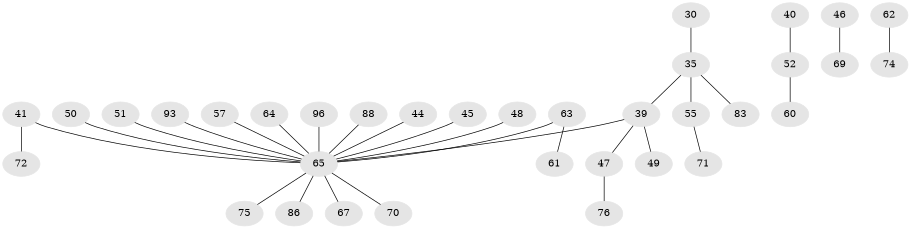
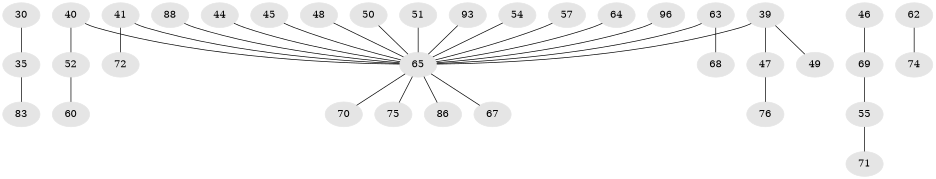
node "54": added
edge "40" -- "65": added
edge "35" -- "39": removed
edge "35" -- "55": now "69" -- "55"
node "61": label "61" -> "68"
